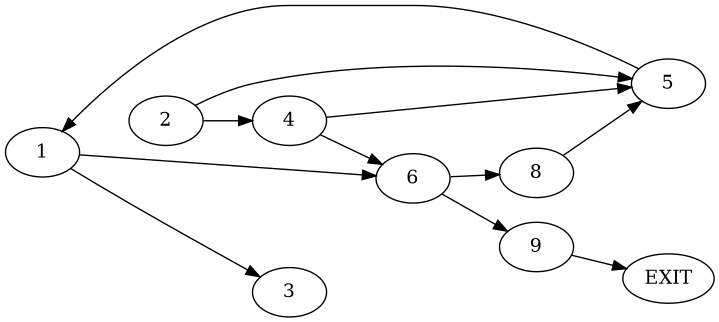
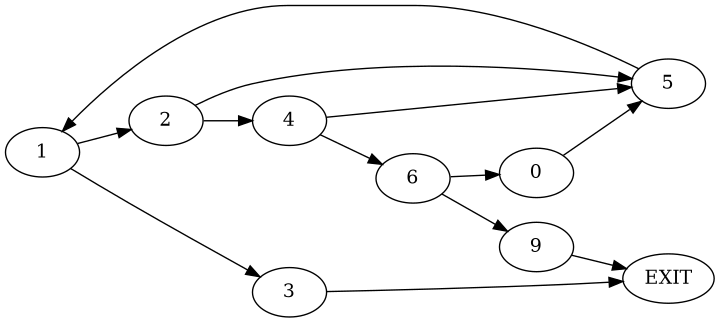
edge "1" -> "6": now "1" -> "2"
node "8": label "8" -> "0"
edge "3" -> "EXIT": added
